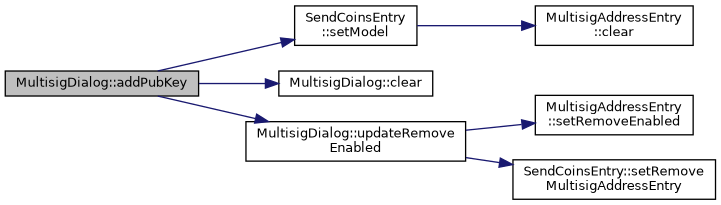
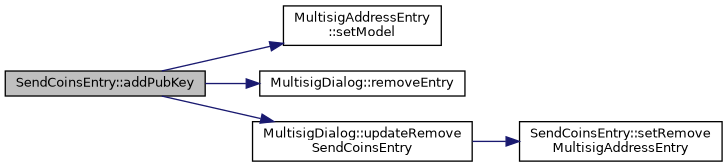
node "SendCoinsEntry ::setModel": label "SendCoinsEntry ::setModel" -> "MultisigAddressEntry ::setModel"
node "MultisigAddressEntry ::clear": removed
node "MultisigDialog::addPubKey": label "MultisigDialog::addPubKey" -> "SendCoinsEntry::addPubKey"
node "MultisigDialog::clear": label "MultisigDialog::clear" -> "MultisigDialog::removeEntry"
node "MultisigAddressEntry ::setRemoveEnabled": removed
node "MultisigDialog::updateRemove Enabled": label "MultisigDialog::updateRemove Enabled" -> "MultisigDialog::updateRemove SendCoinsEntry"
